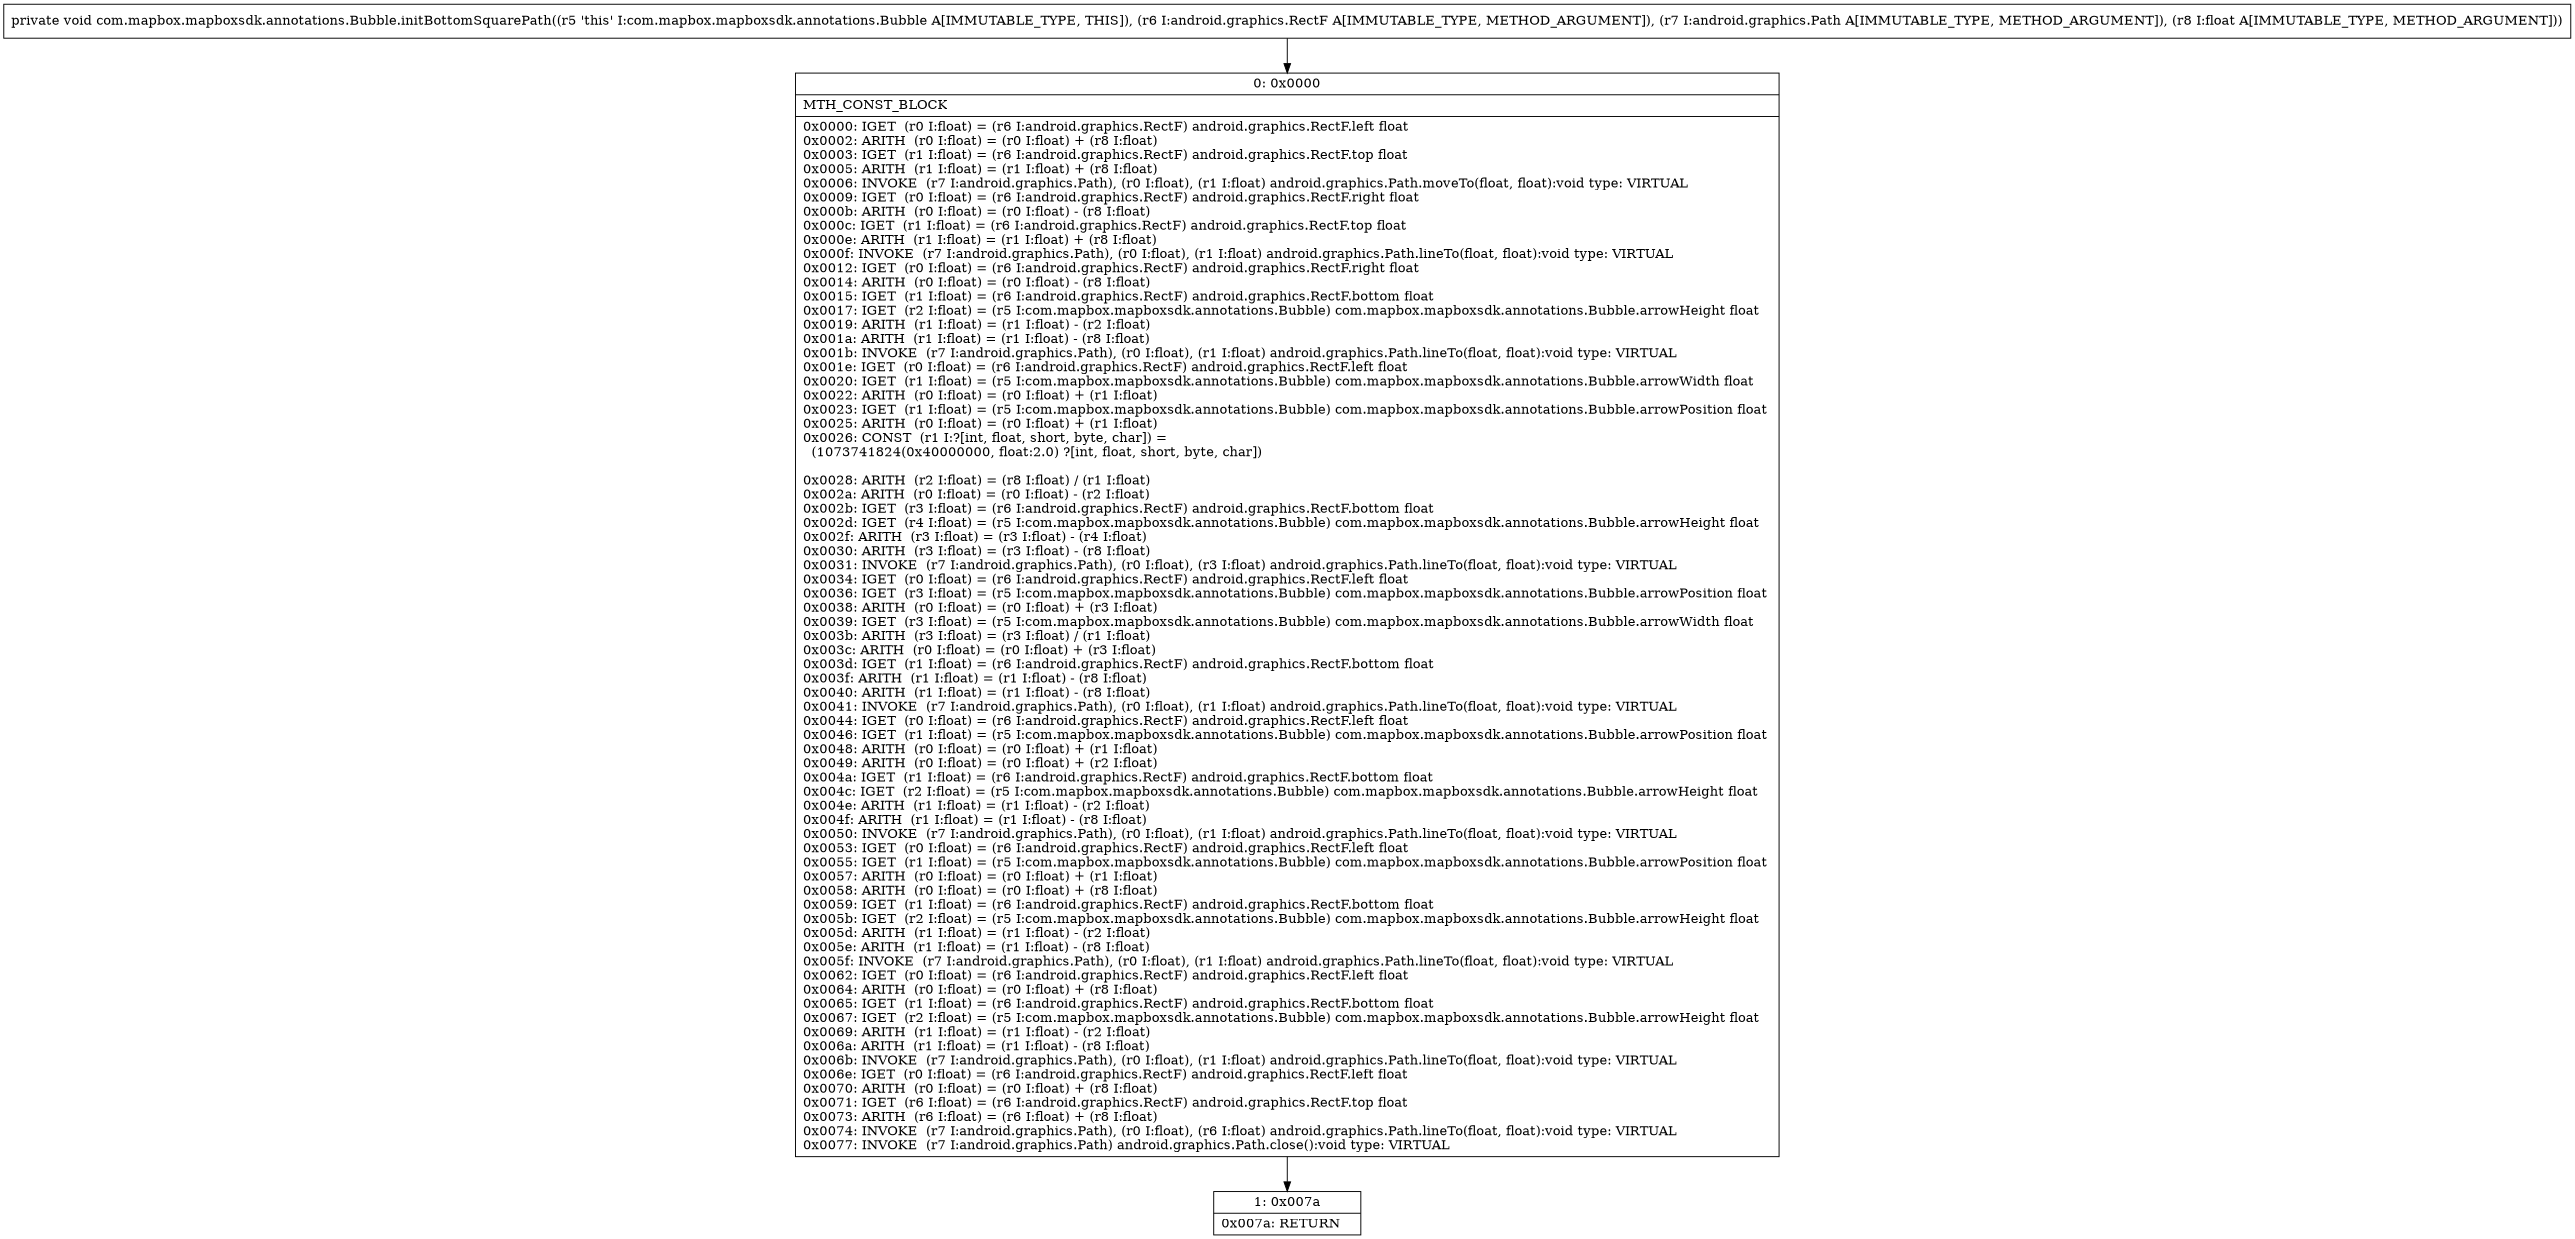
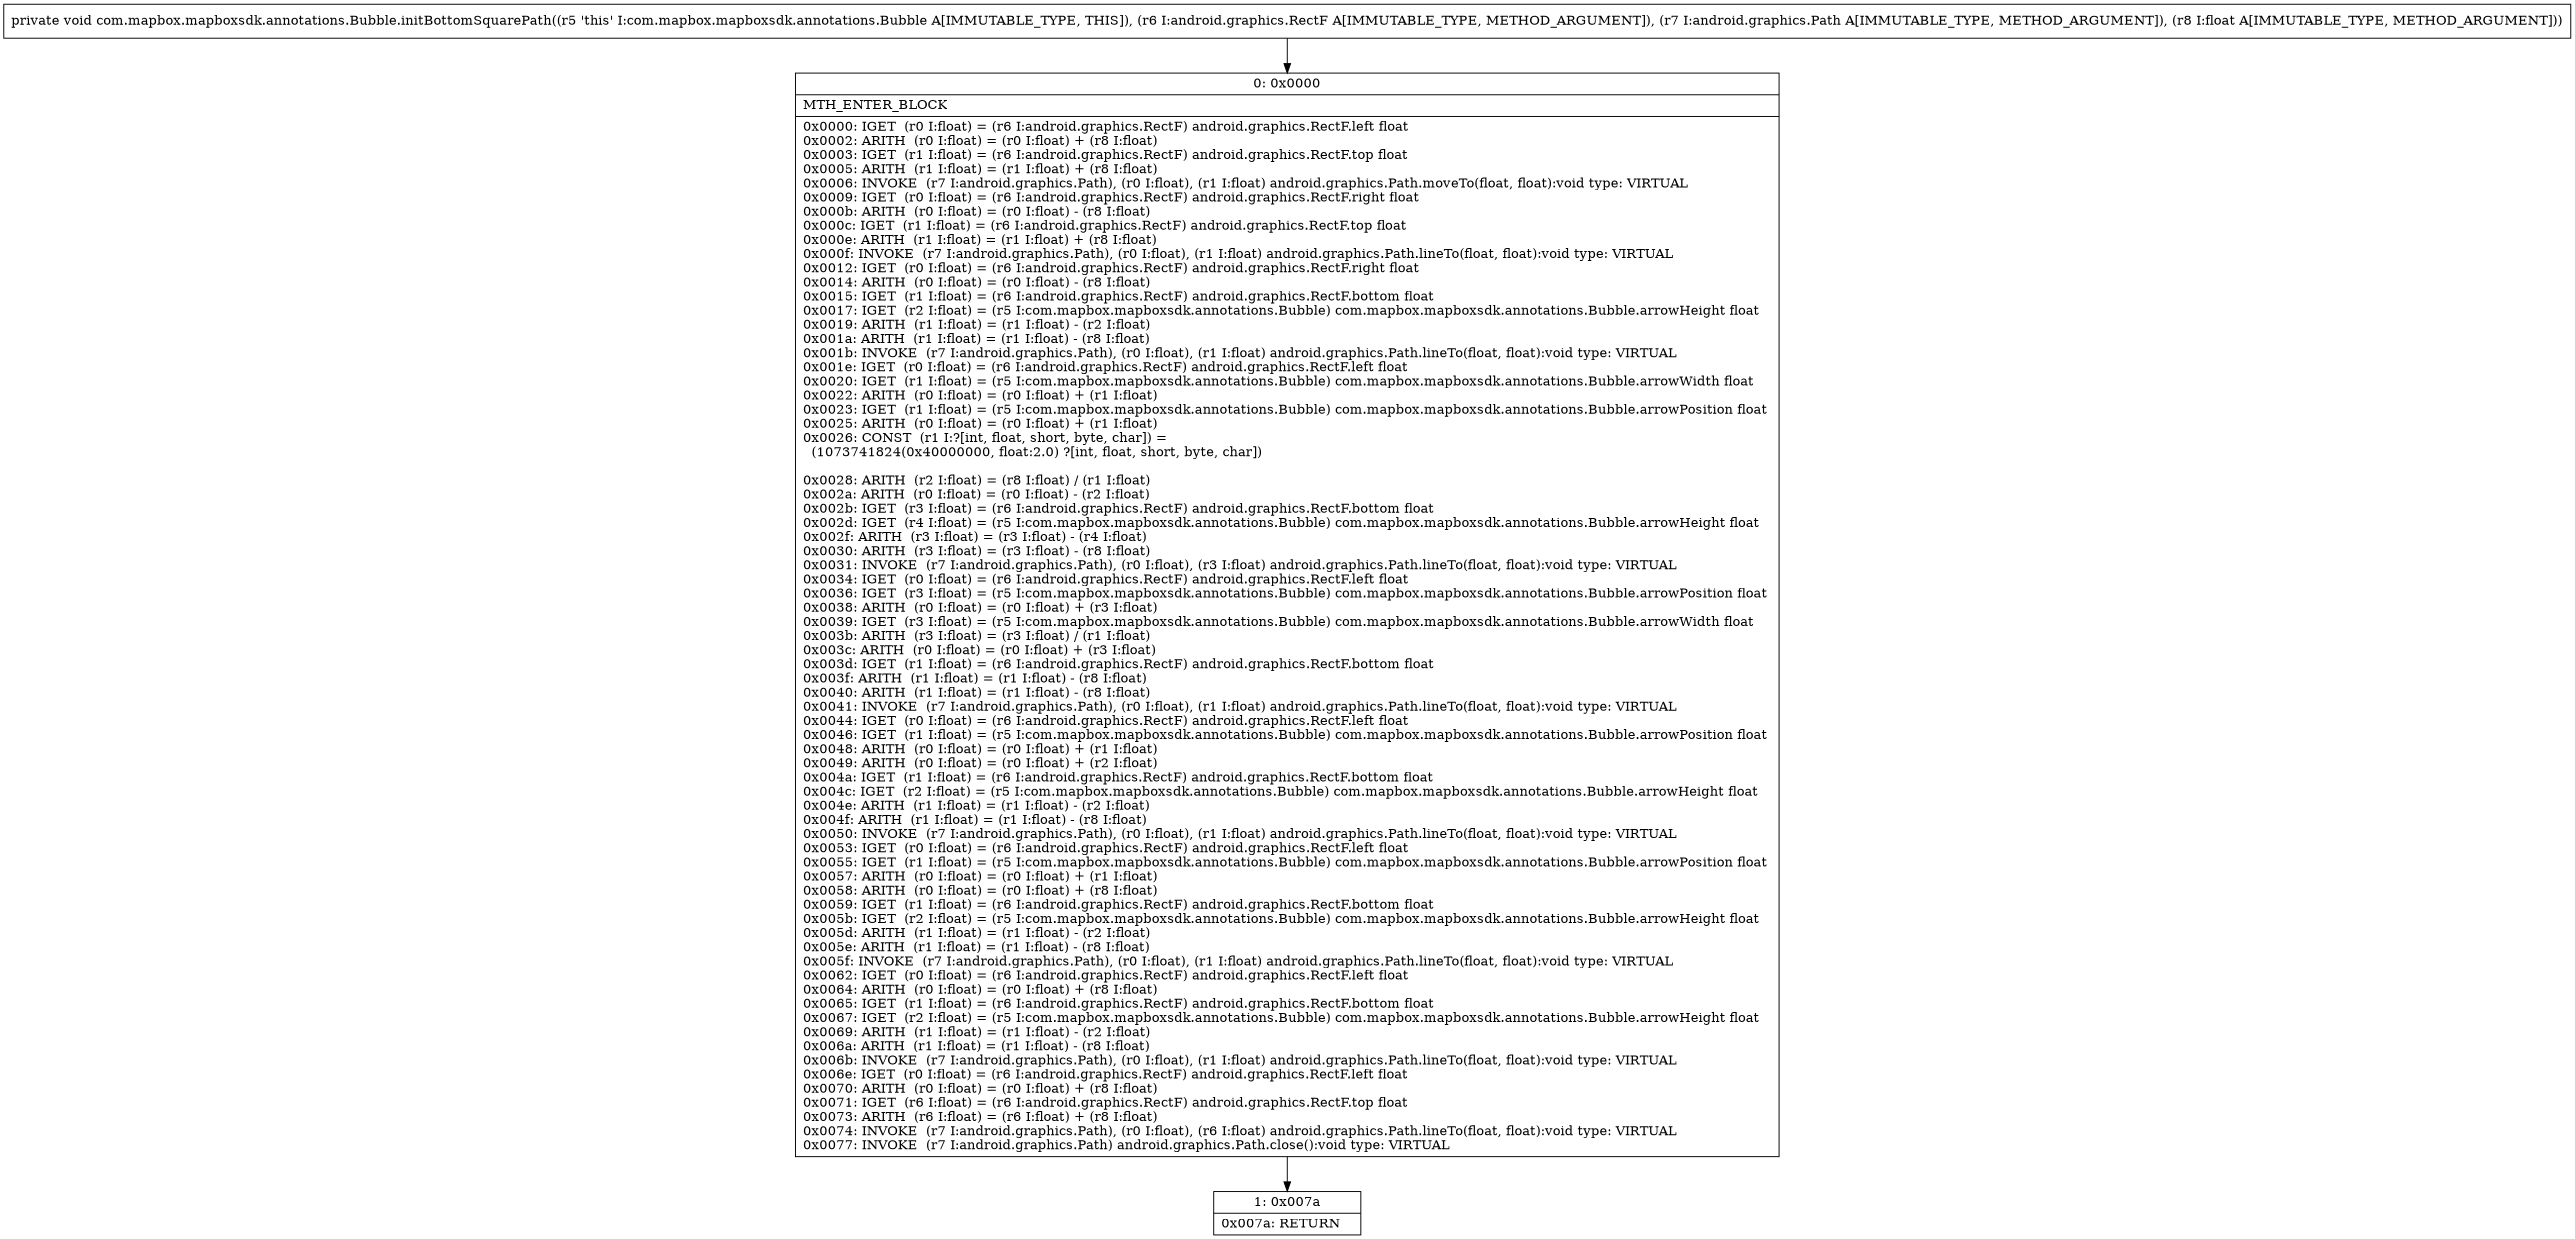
node "0: 0x0000": text "MTH_CONST_BLOCK" -> "MTH_ENTER_BLOCK"
